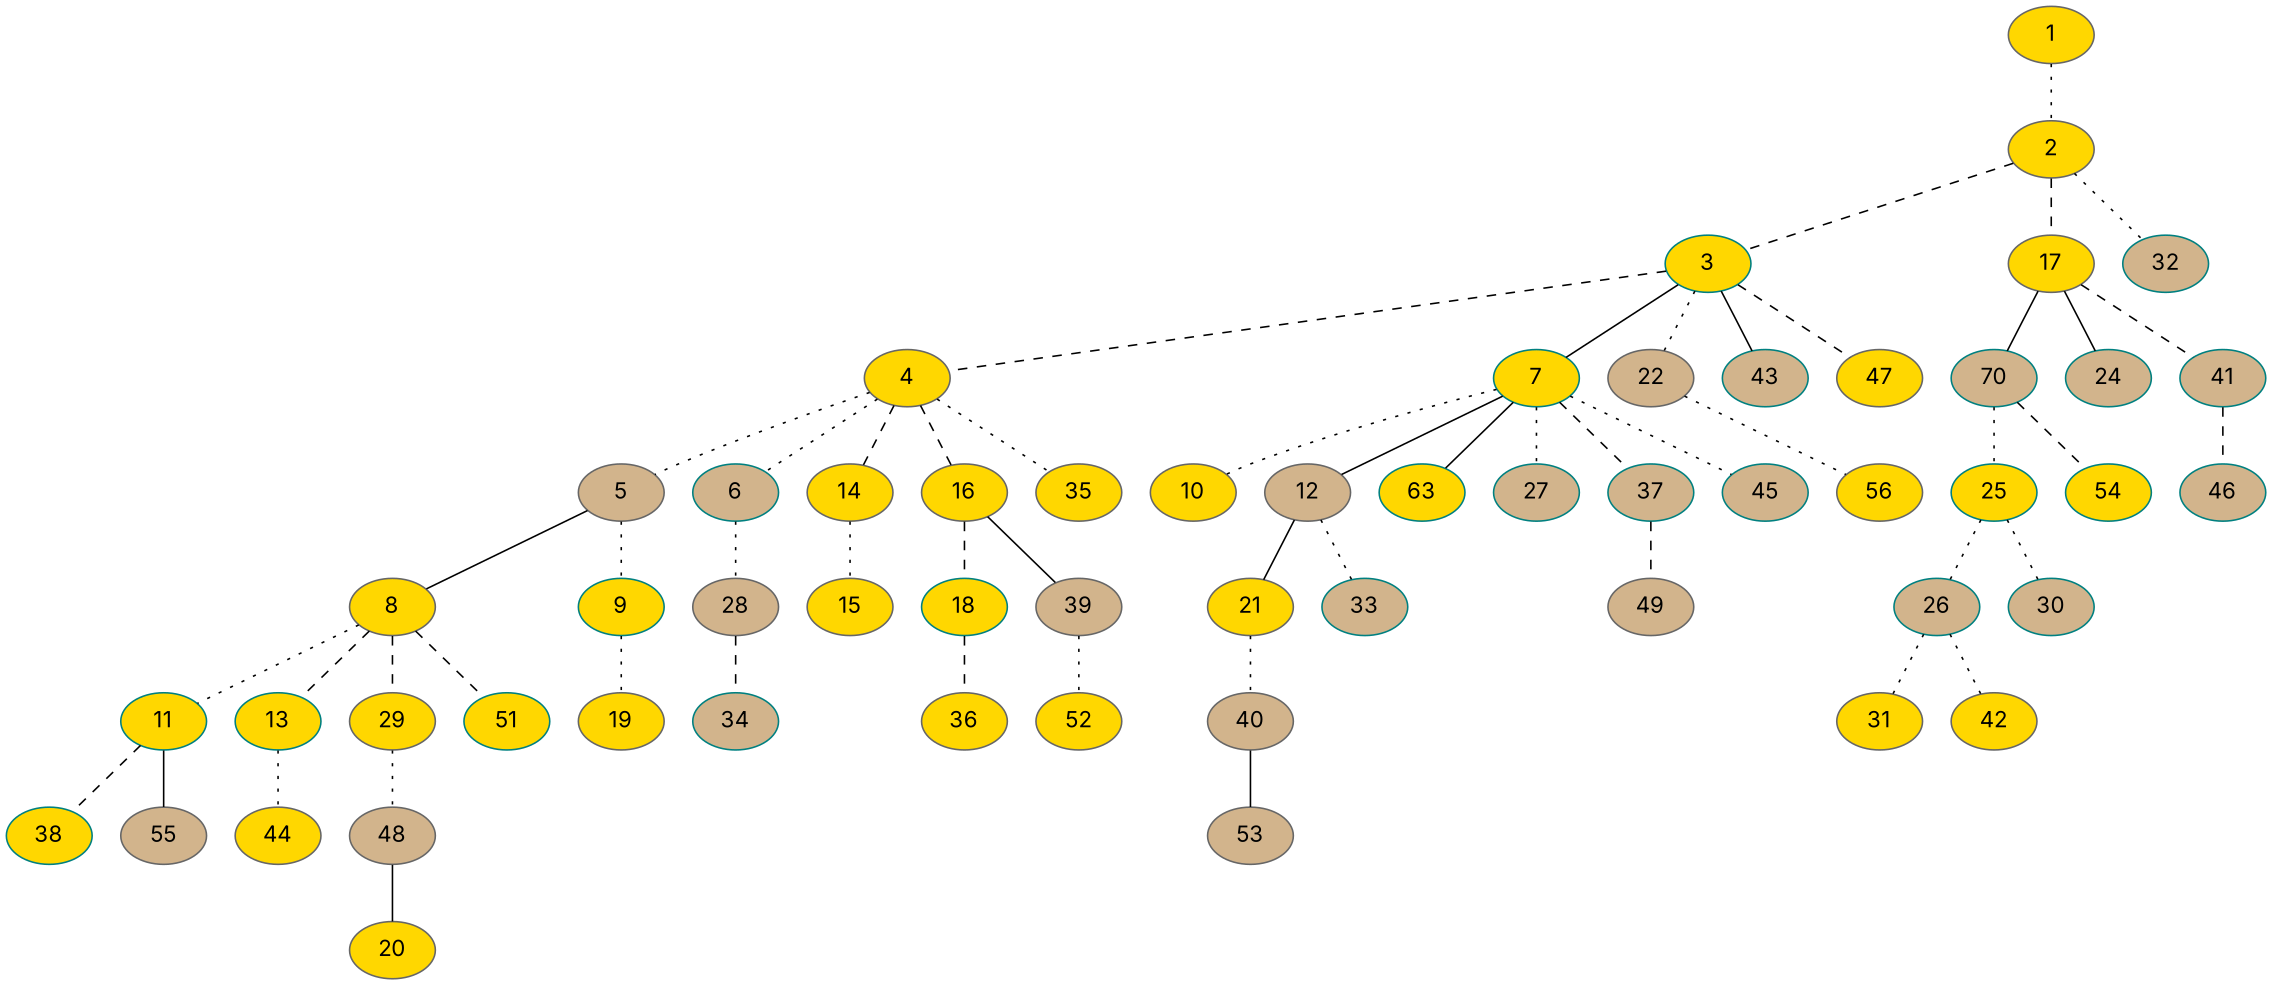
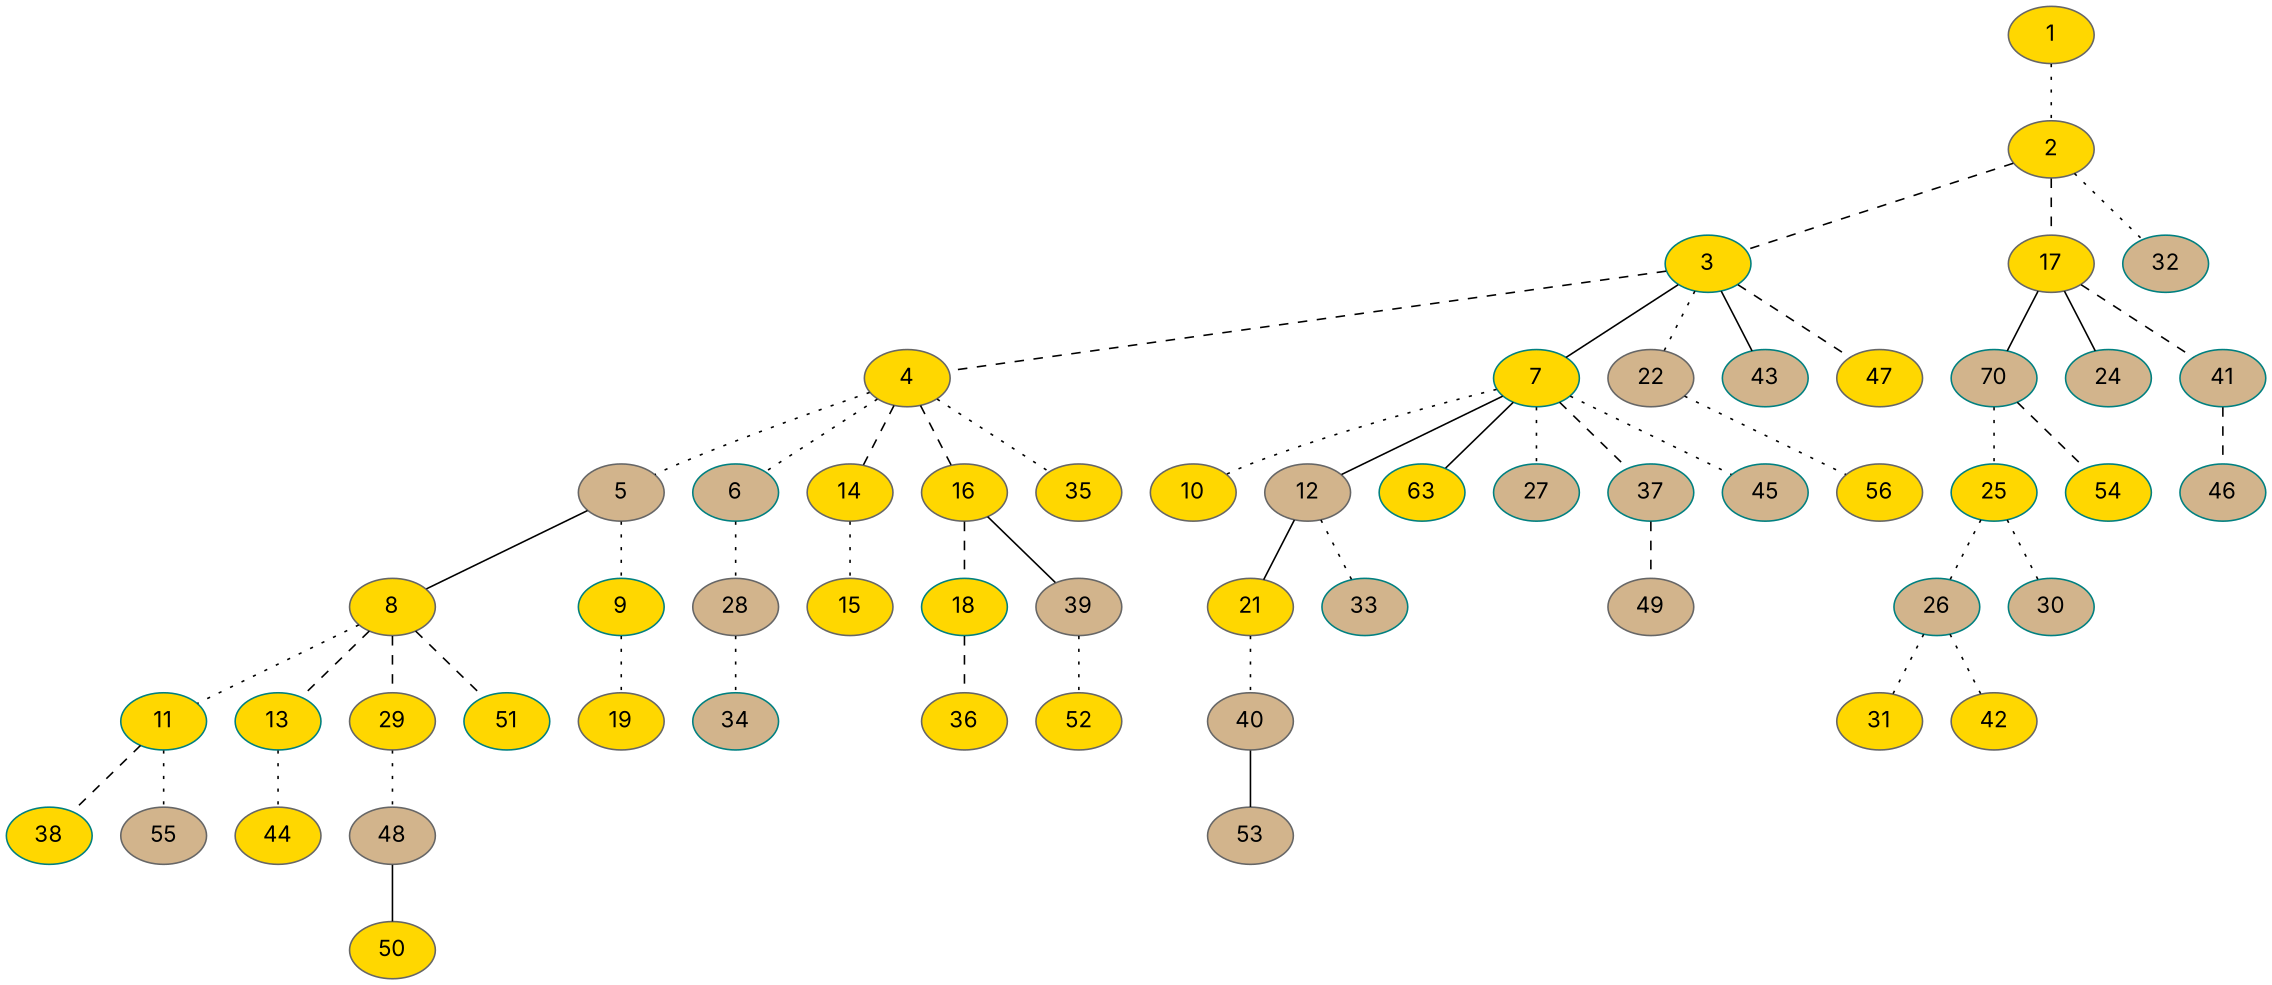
edge "28" -- "34": style dashed -> dotted
edge "11" -- "55": style solid -> dotted
node "20": label "20" -> "50"
